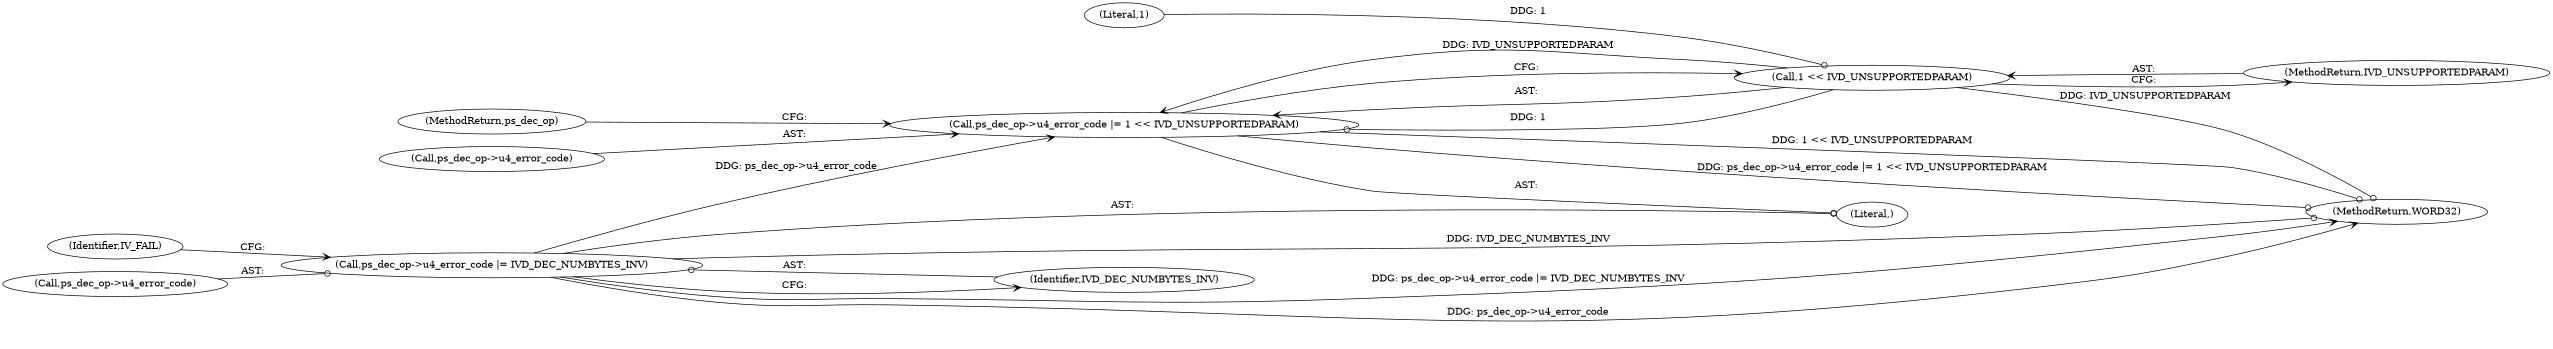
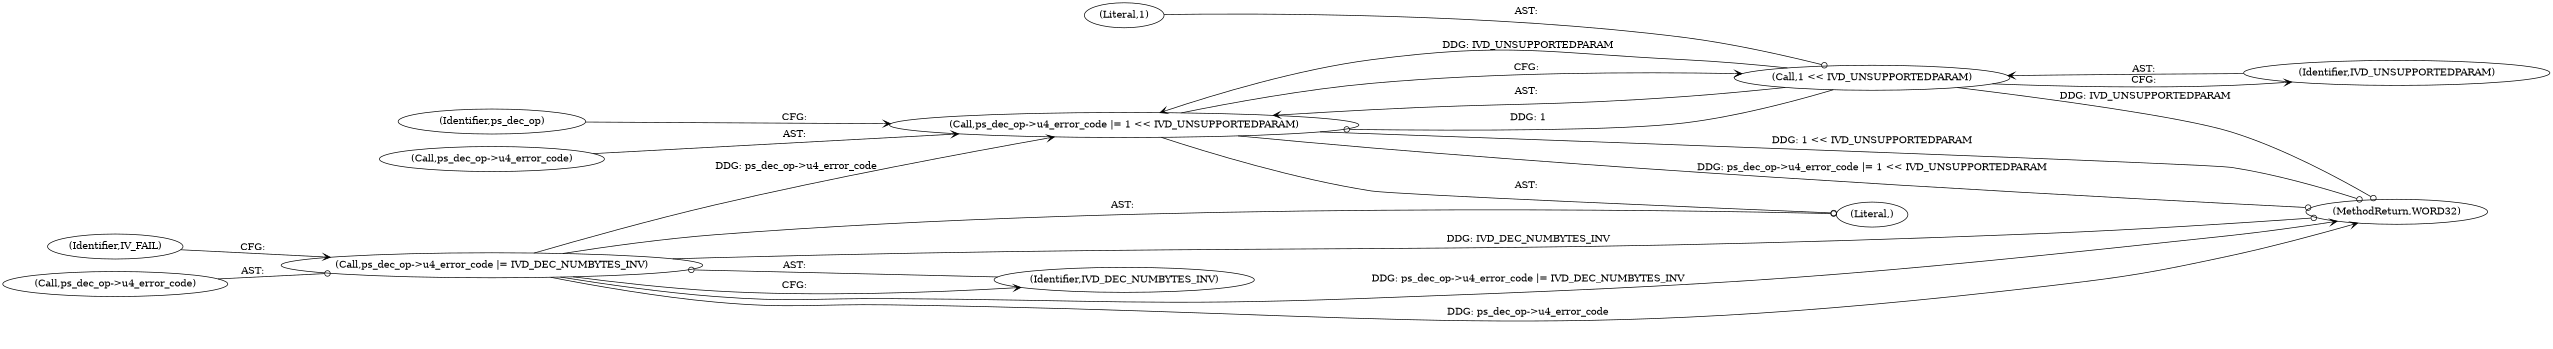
edge "(Literal,1)" -> "(Call,1 << IVD_UNSUPPORTEDPARAM)": label "DDG: 1" -> "AST: "
node "(MethodReturn,IVD_UNSUPPORTEDPARAM)": label "(MethodReturn,IVD_UNSUPPORTEDPARAM)" -> "(Identifier,IVD_UNSUPPORTEDPARAM)"
node "(MethodReturn,ps_dec_op)": label "(MethodReturn,ps_dec_op)" -> "(Identifier,ps_dec_op)"
